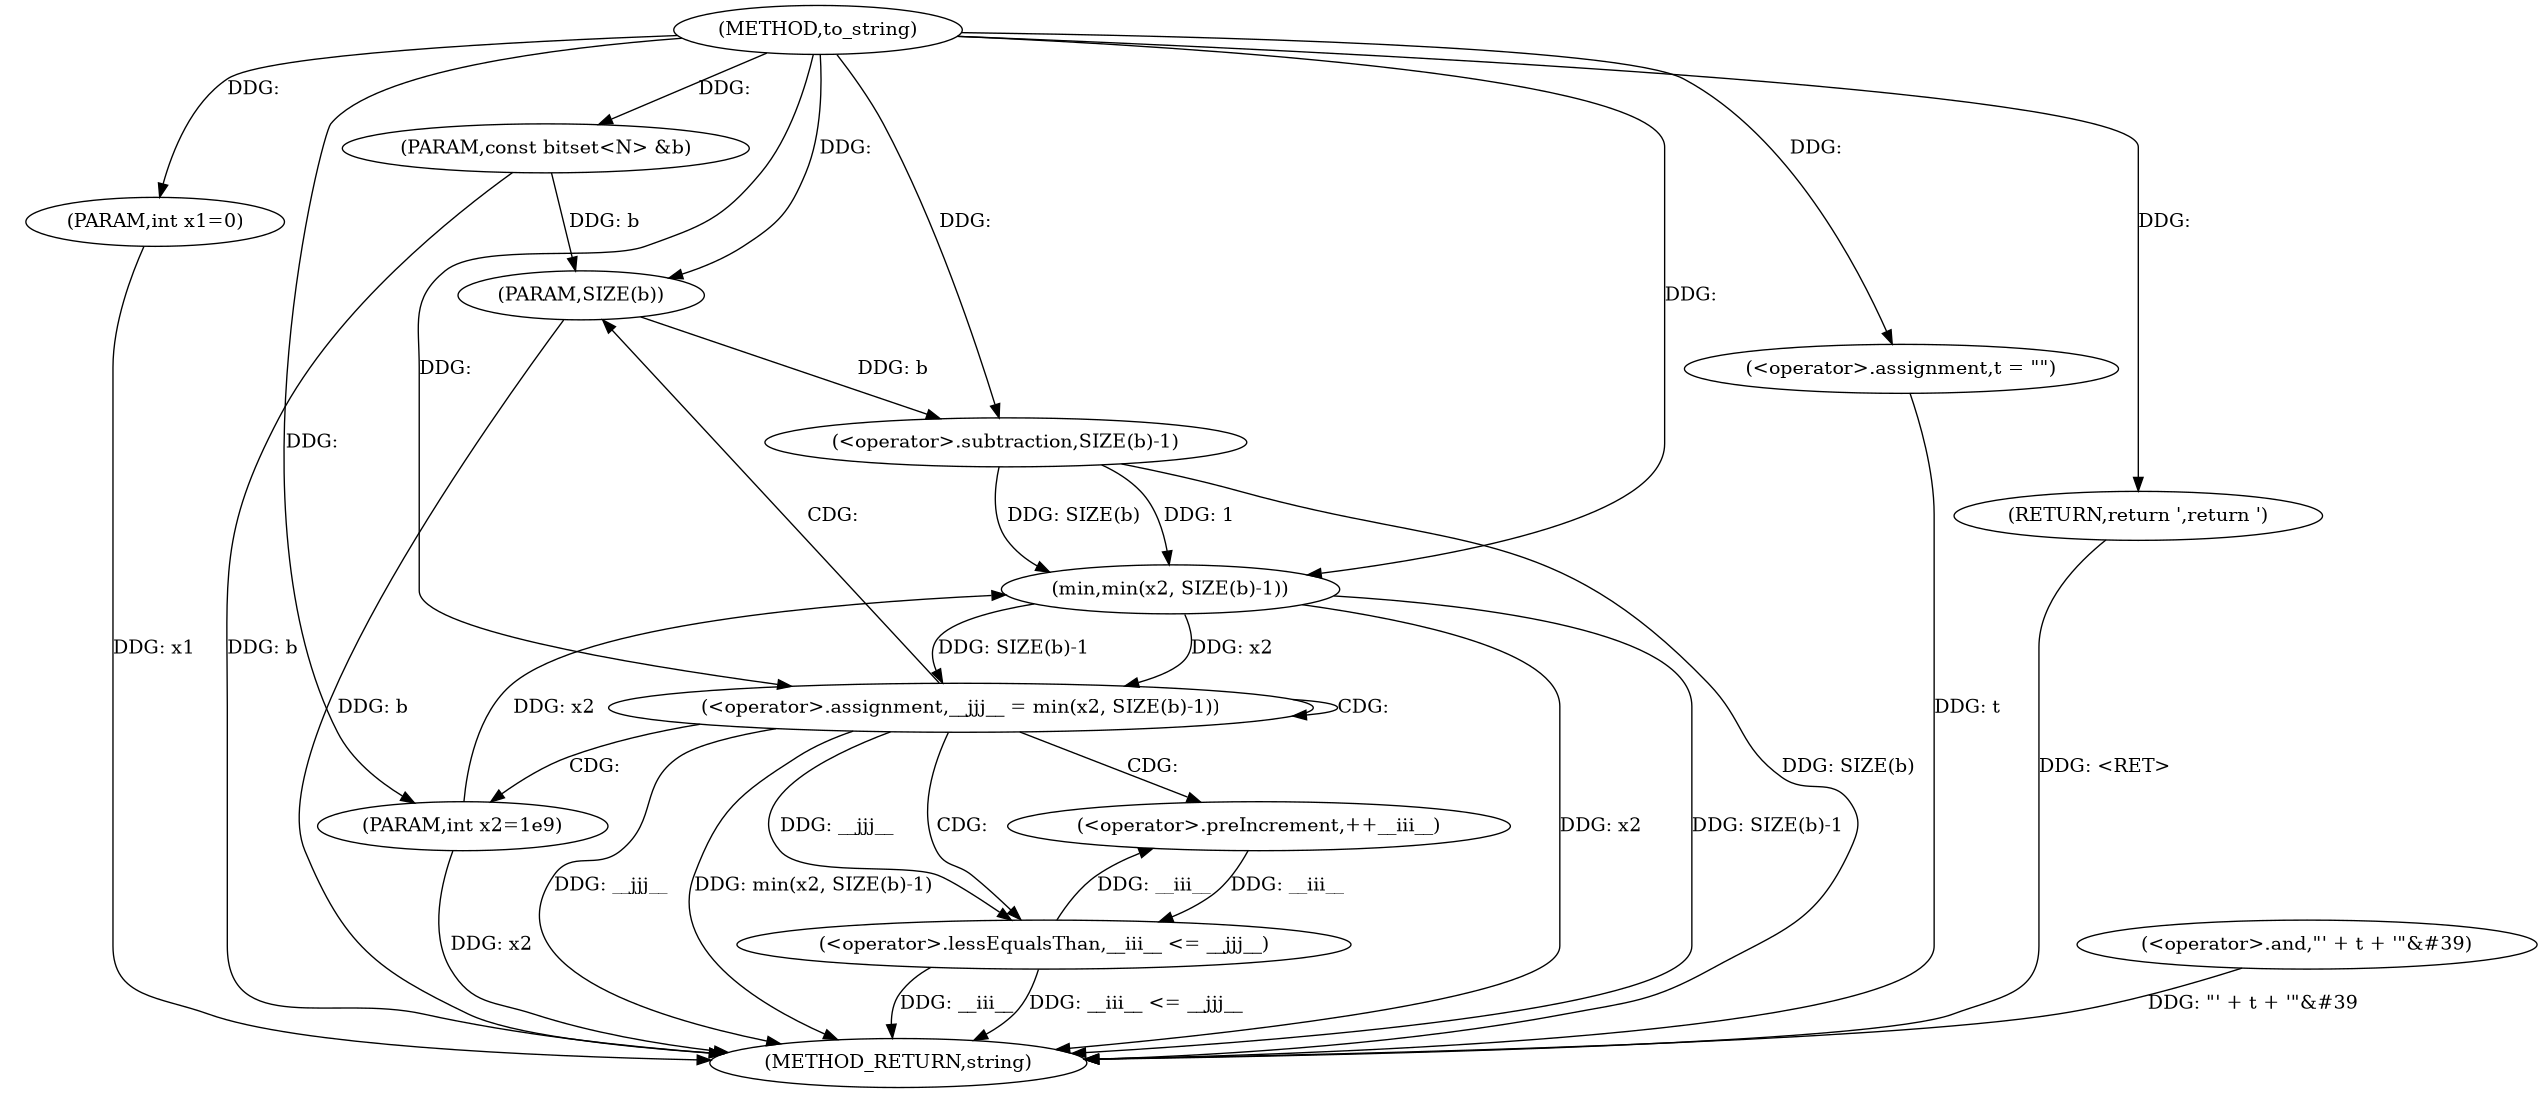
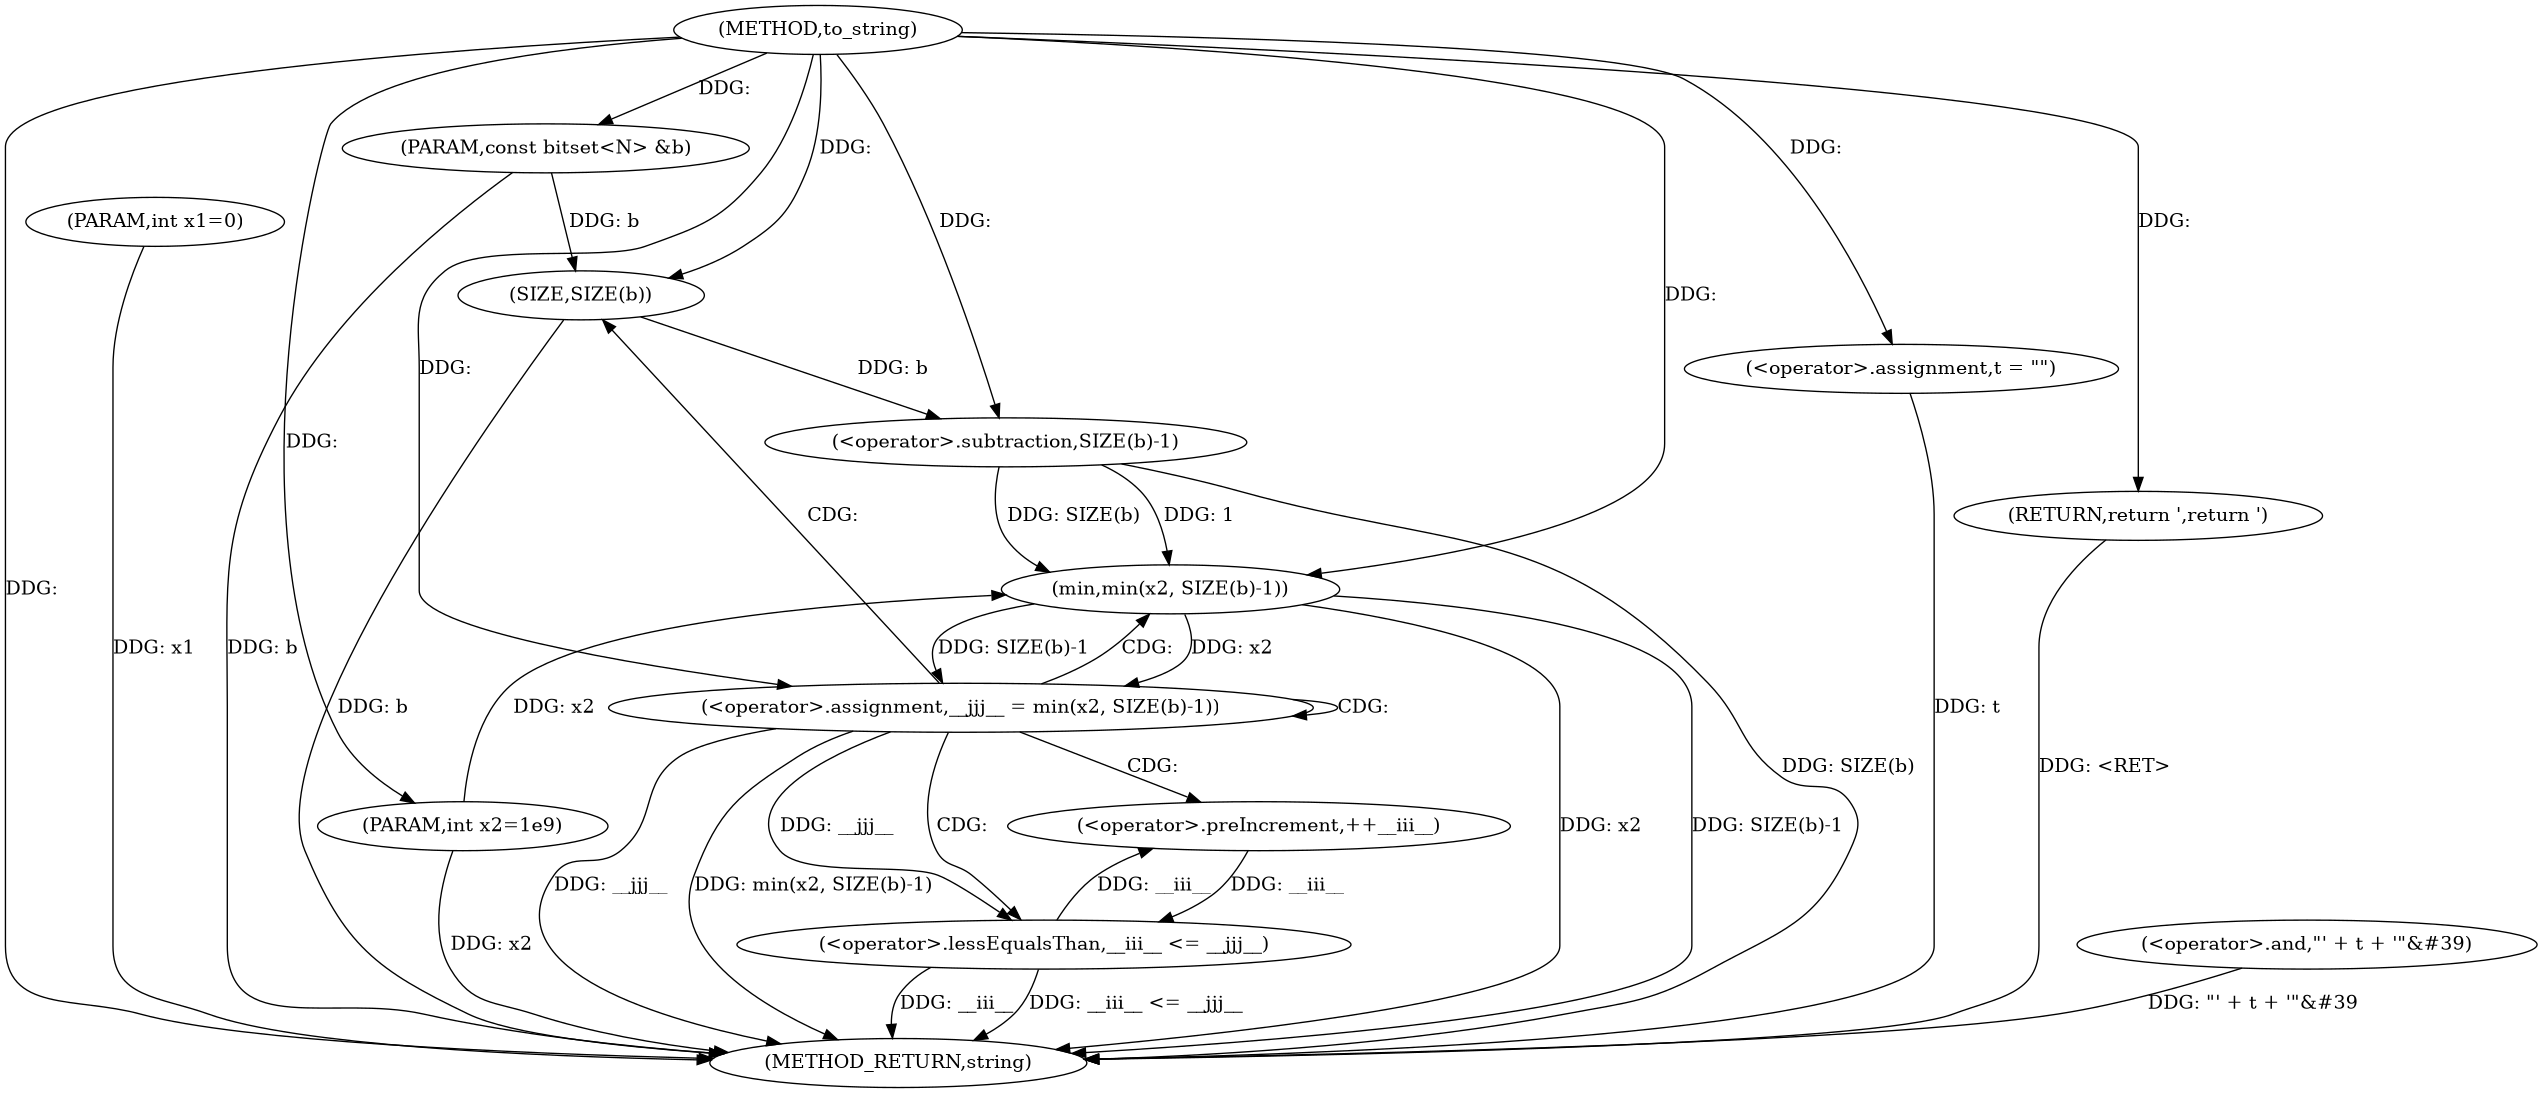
edge "(METHOD,to_string)" -> "(PARAM,int x1=0)": now "(METHOD,to_string)" -> "(METHOD_RETURN,string)"
node "(PARAM,SIZE(b))": label "(PARAM,SIZE(b))" -> "(SIZE,SIZE(b))"
edge "(<operator>.assignment,__jjj__ = min(x2, SIZE(b)-1))" -> "(PARAM,int x2=1e9)": now "(<operator>.assignment,__jjj__ = min(x2, SIZE(b)-1))" -> "(min,min(x2, SIZE(b)-1))"
